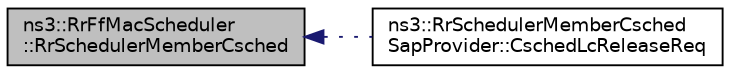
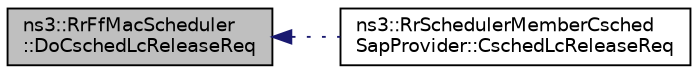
node "ns3::RrFfMacScheduler ::RrSchedulerMemberCsched": label "ns3::RrFfMacScheduler ::RrSchedulerMemberCsched" -> "ns3::RrFfMacScheduler ::DoCschedLcReleaseReq"
